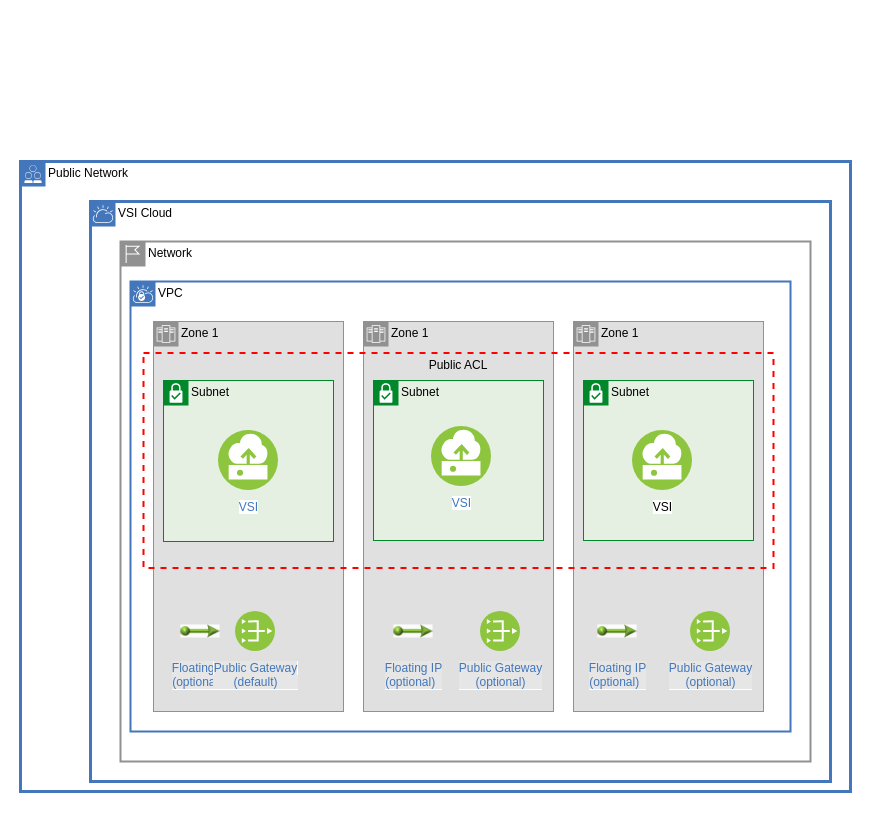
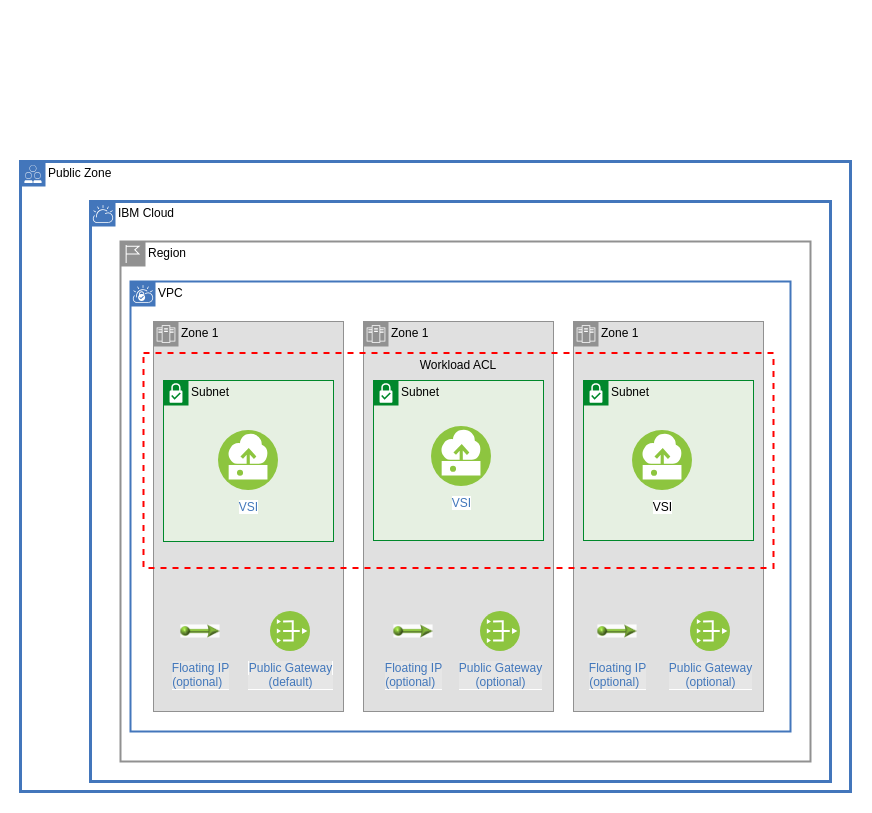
node "Public Network": label "Public Network" -> "Public Zone"
node "VSI Cloud": label "VSI Cloud" -> "IBM Cloud"
node "Network": label "Network" -> "Region"
node "Public ACL": label "Public ACL" -> "Workload ACL"
node "Public Gateway (default)": moved (256, 632) -> (291, 632)
